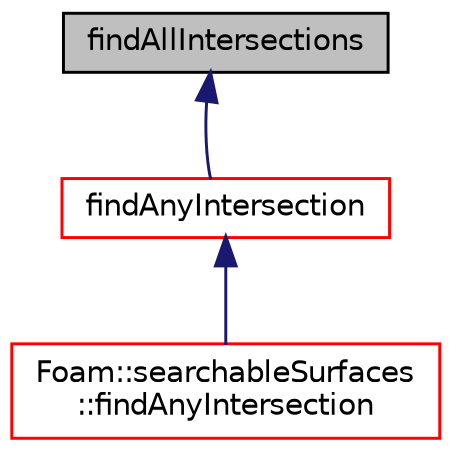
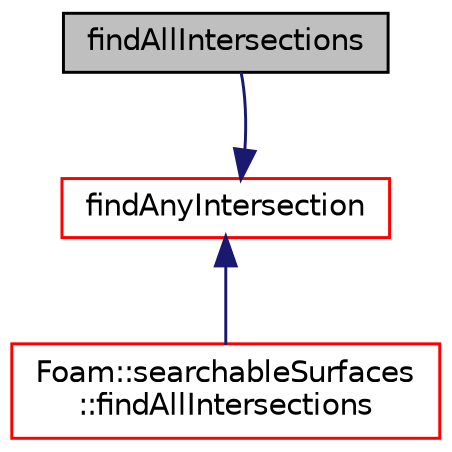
edge "findAnyIntersection" -> "findAllIntersections": reversed
node "Foam::searchableSurfaces ::findAnyIntersection": label "Foam::searchableSurfaces ::findAnyIntersection" -> "Foam::searchableSurfaces ::findAllIntersections"
